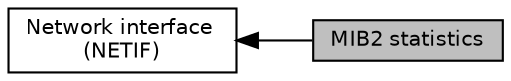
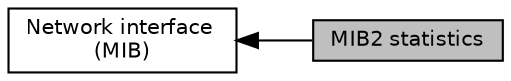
node "Network interface (NETIF)": label "Network interface (NETIF)" -> "Network interface (MIB)"
